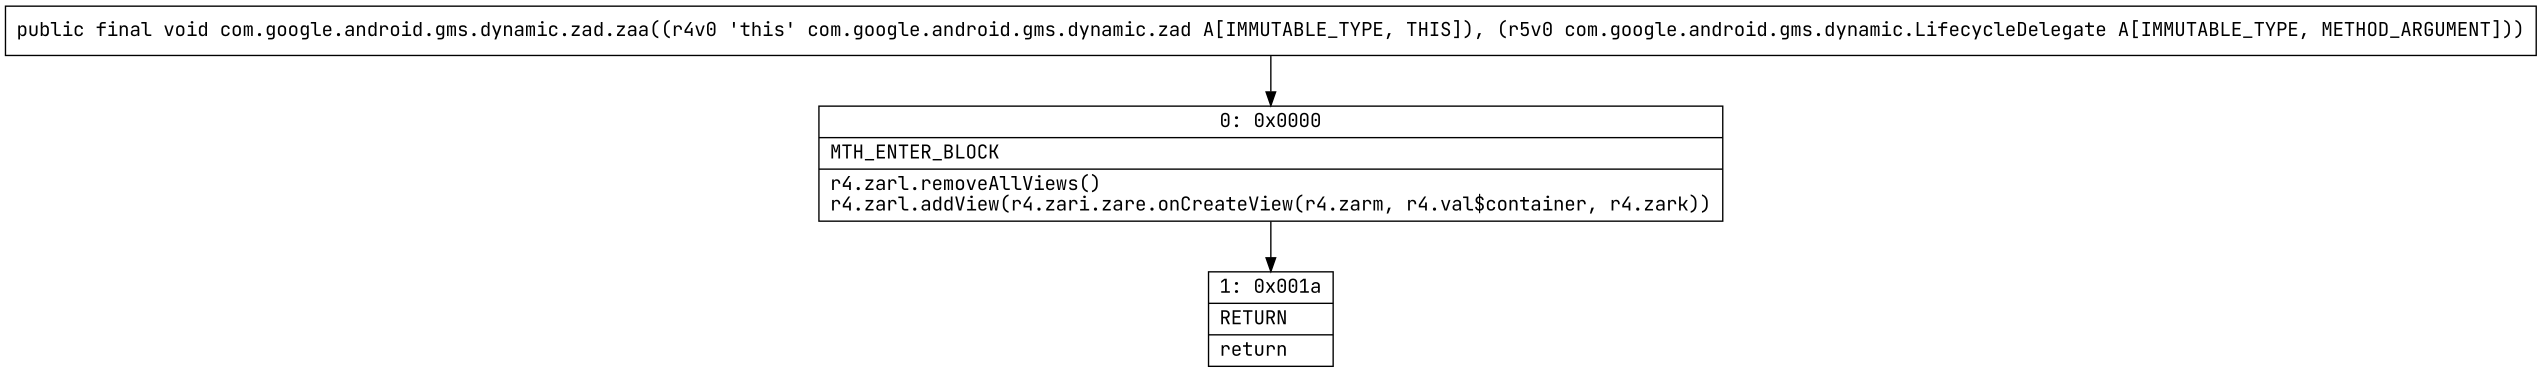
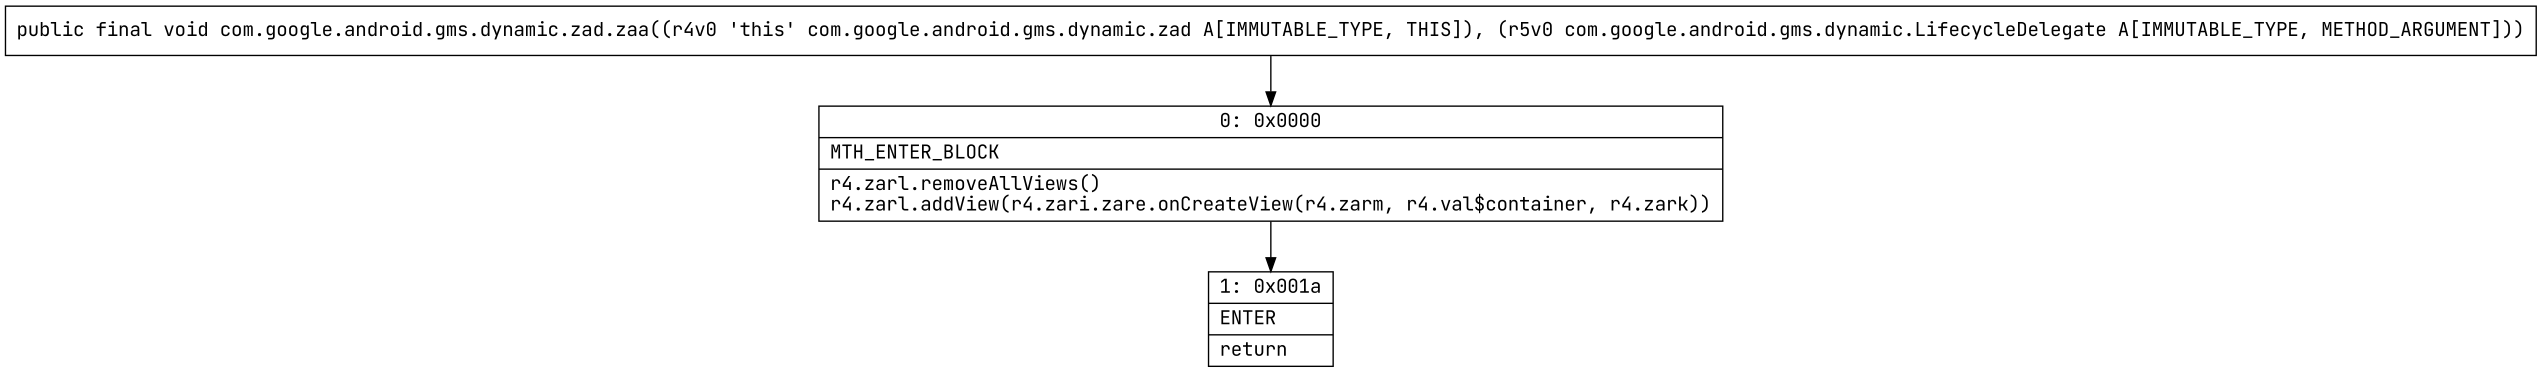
node "1: 0x001a": text "RETURN" -> "ENTER"
